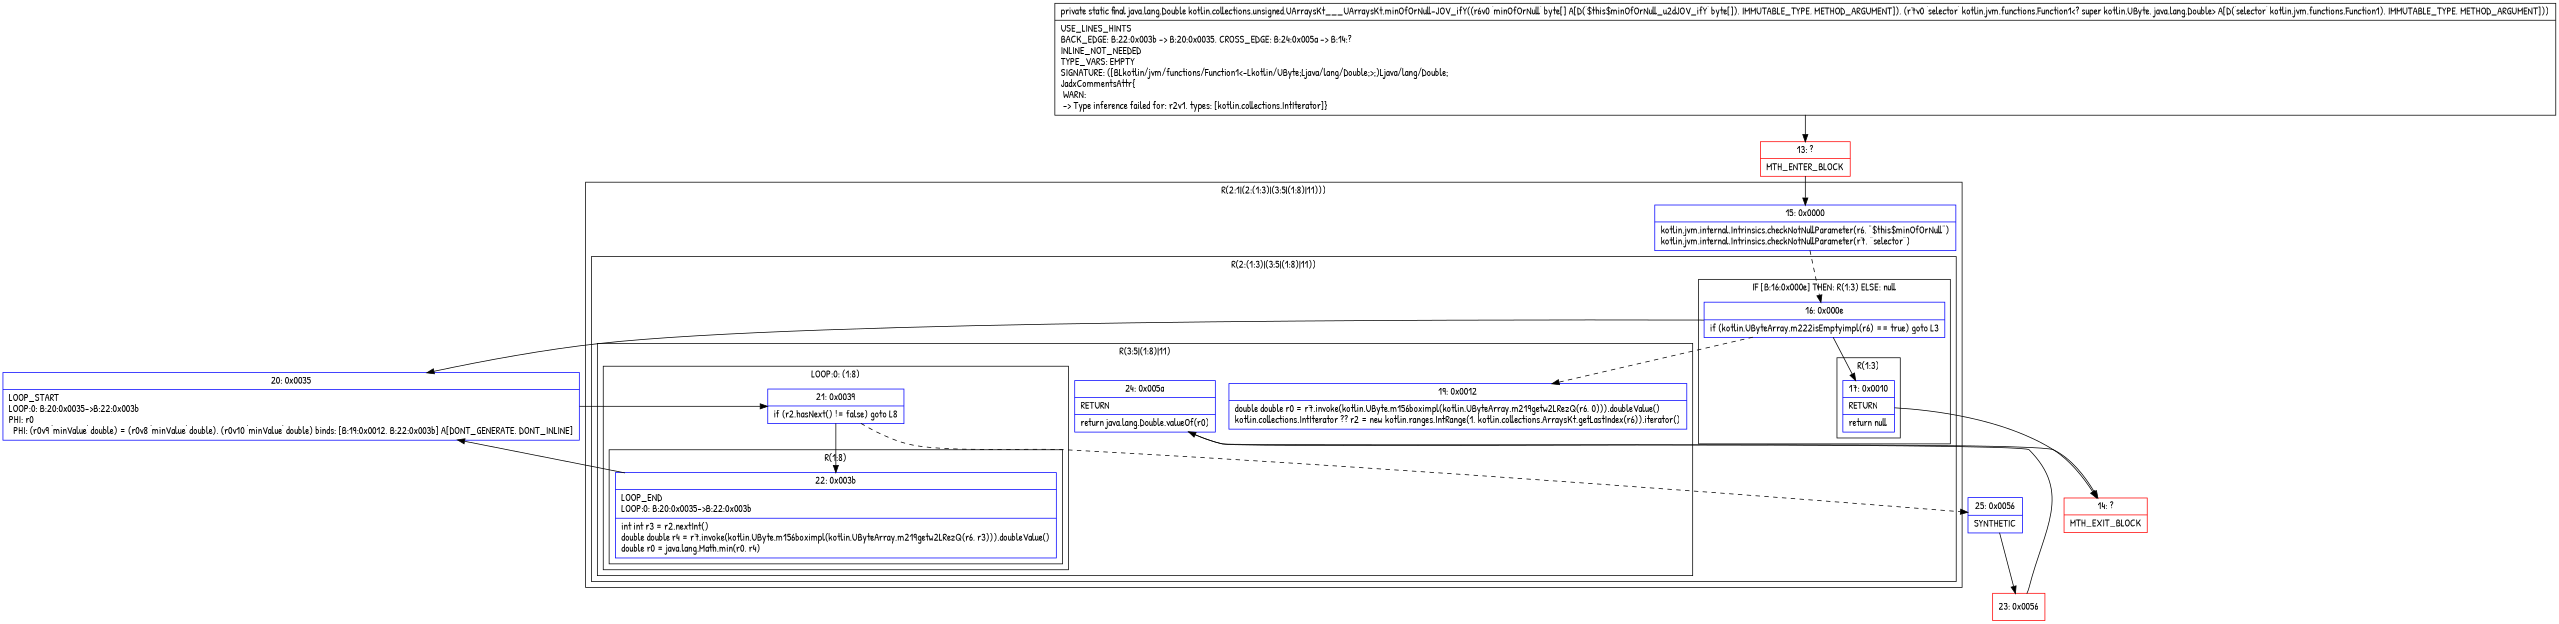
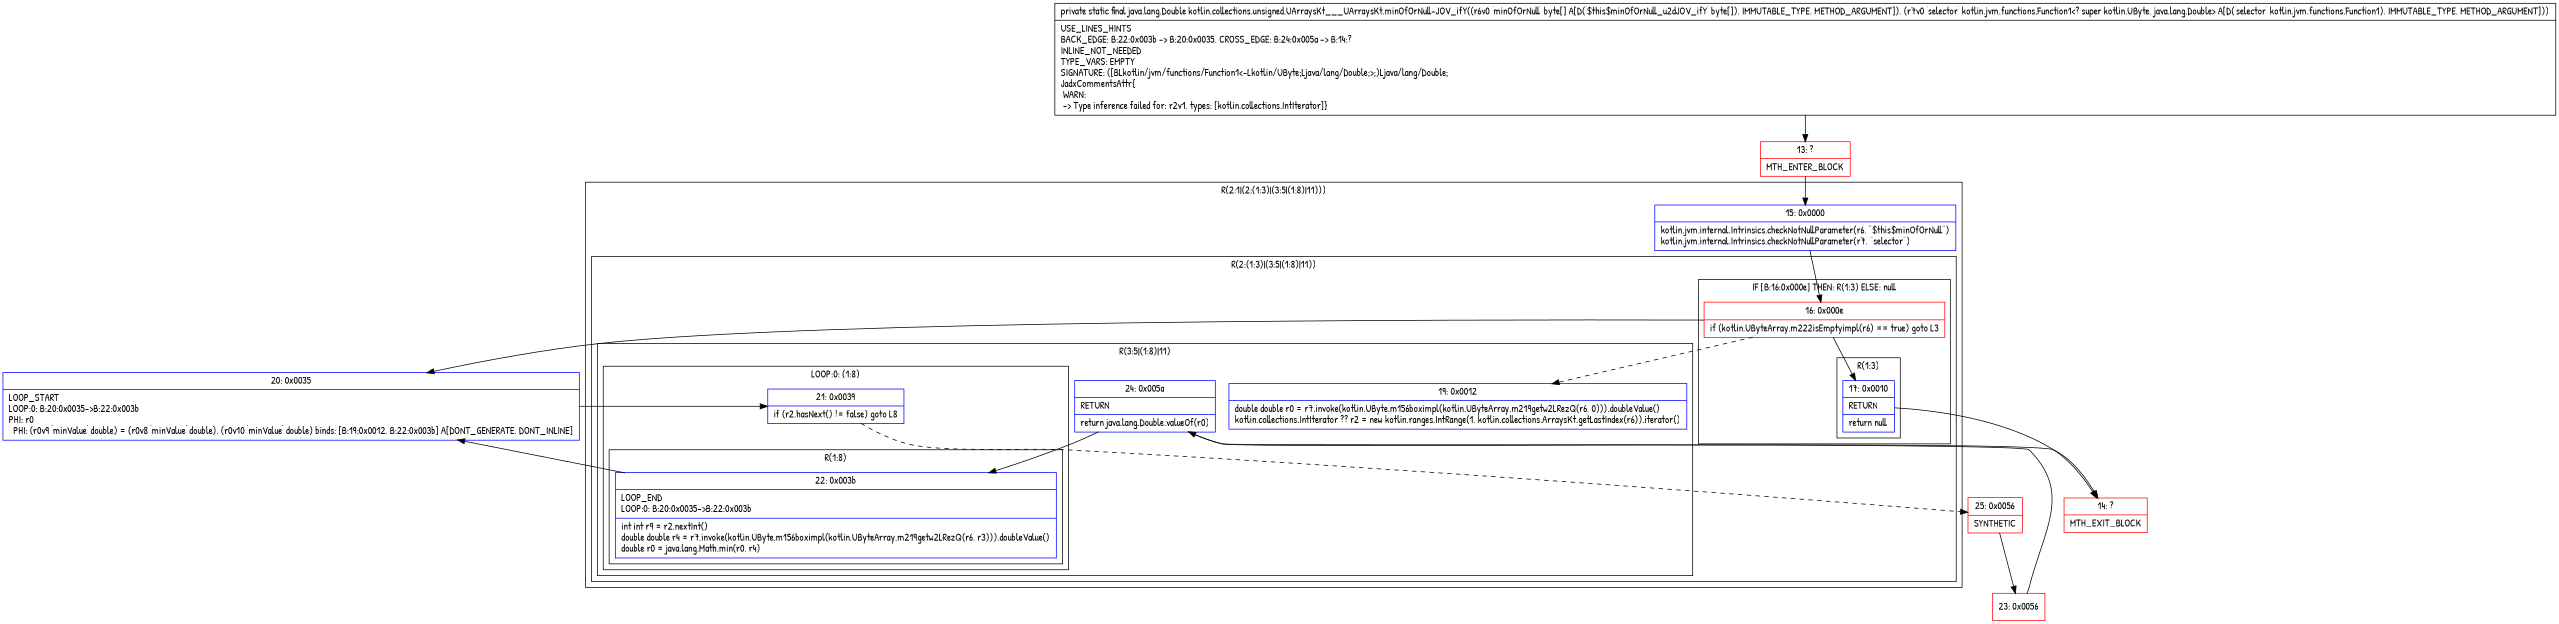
edge "15: 0x0000" -> "16: 0x000e": style dashed -> solid
node "16: 0x000e": color blue -> red
edge "21: 0x0039" -> "22: 0x003b": now "24: 0x005a" -> "22: 0x003b"
node "25: 0x0056": color blue -> red
node "22: 0x003b": text "int int r3 = r2.nextInt()" -> "int int r9 = r2.nextInt()"
